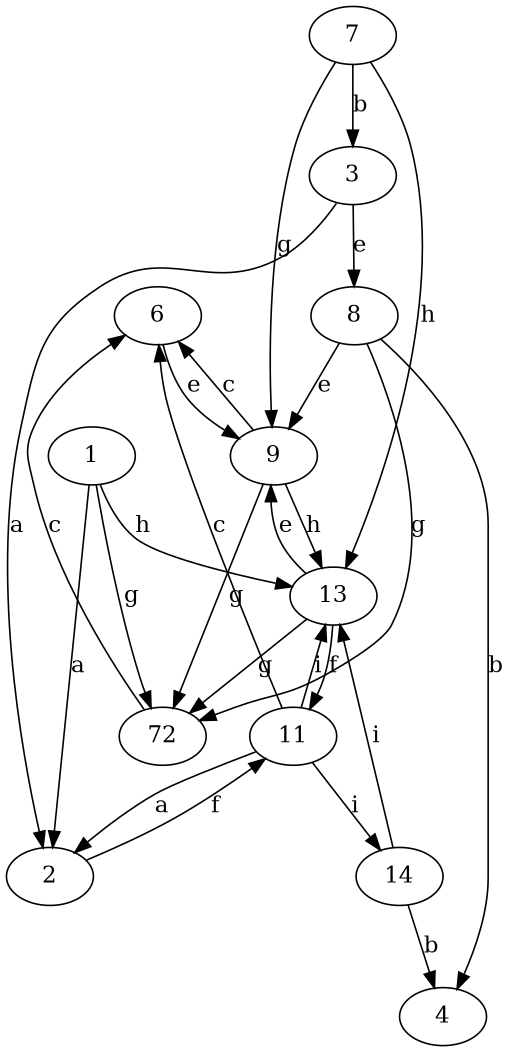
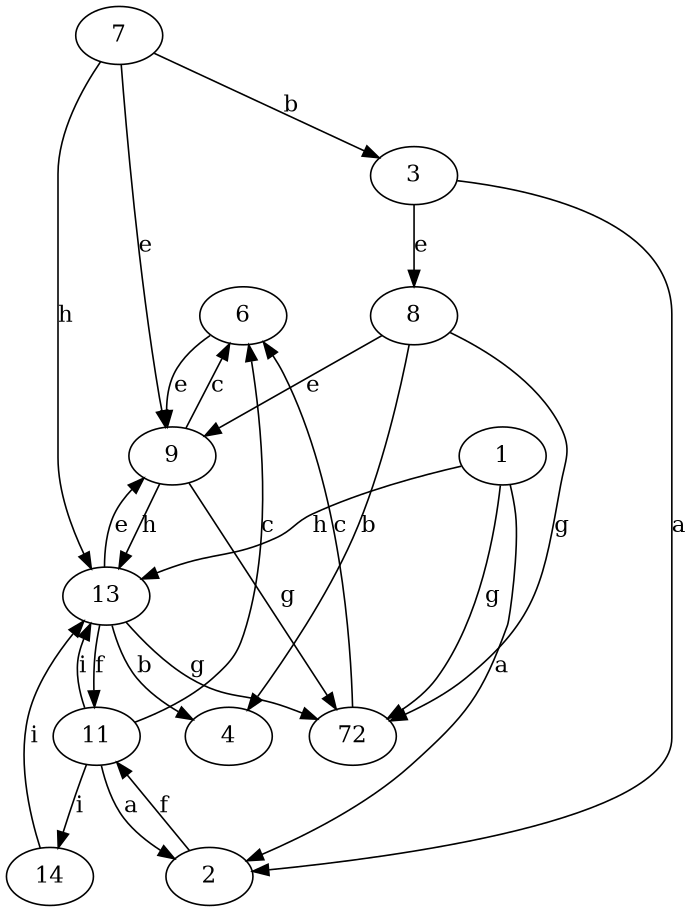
edge "7" -> "9": label "g" -> "e"
edge "14" -> "4": now "13" -> "4"
